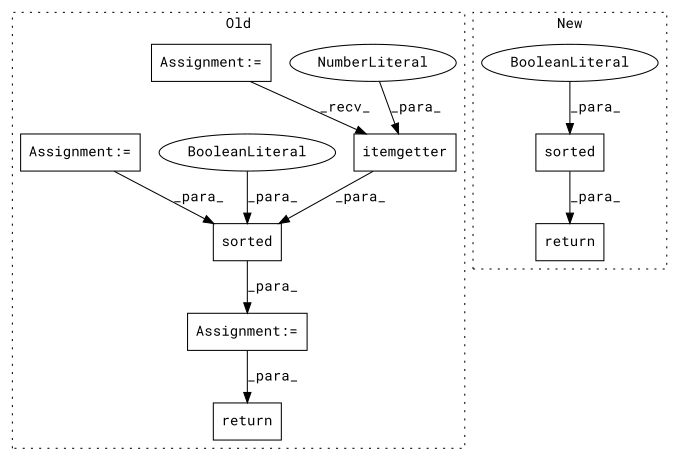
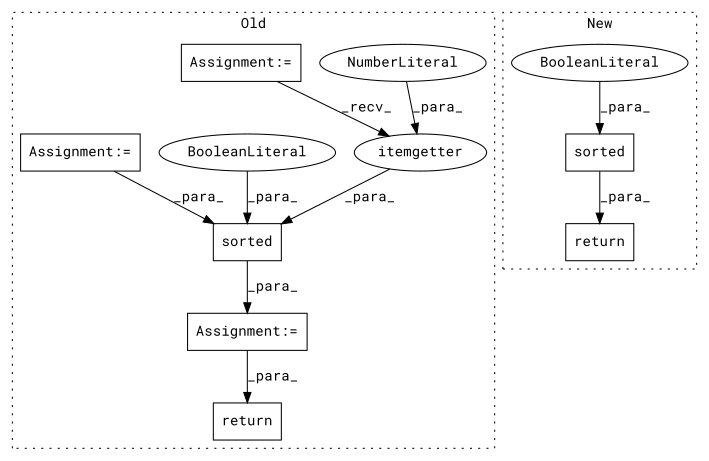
node "itemgetter": shape box -> ellipse
